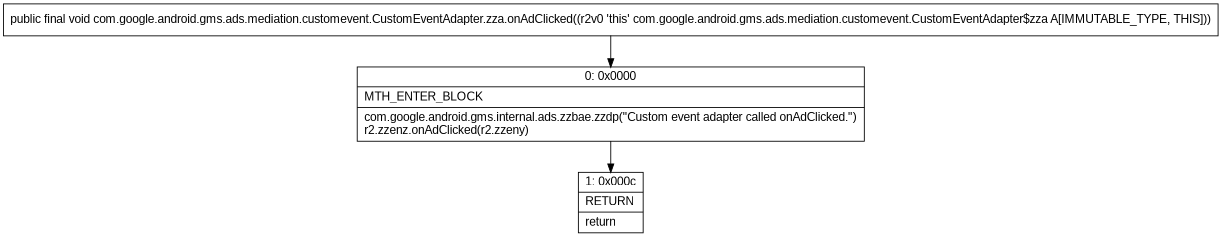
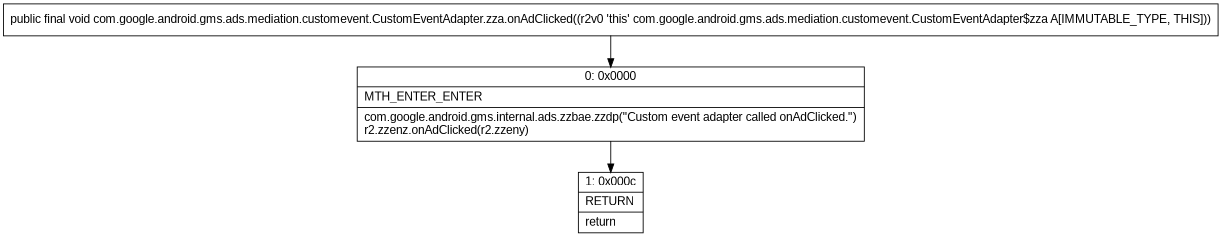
node "0: 0x0000": text "MTH_ENTER_BLOCK" -> "MTH_ENTER_ENTER"
